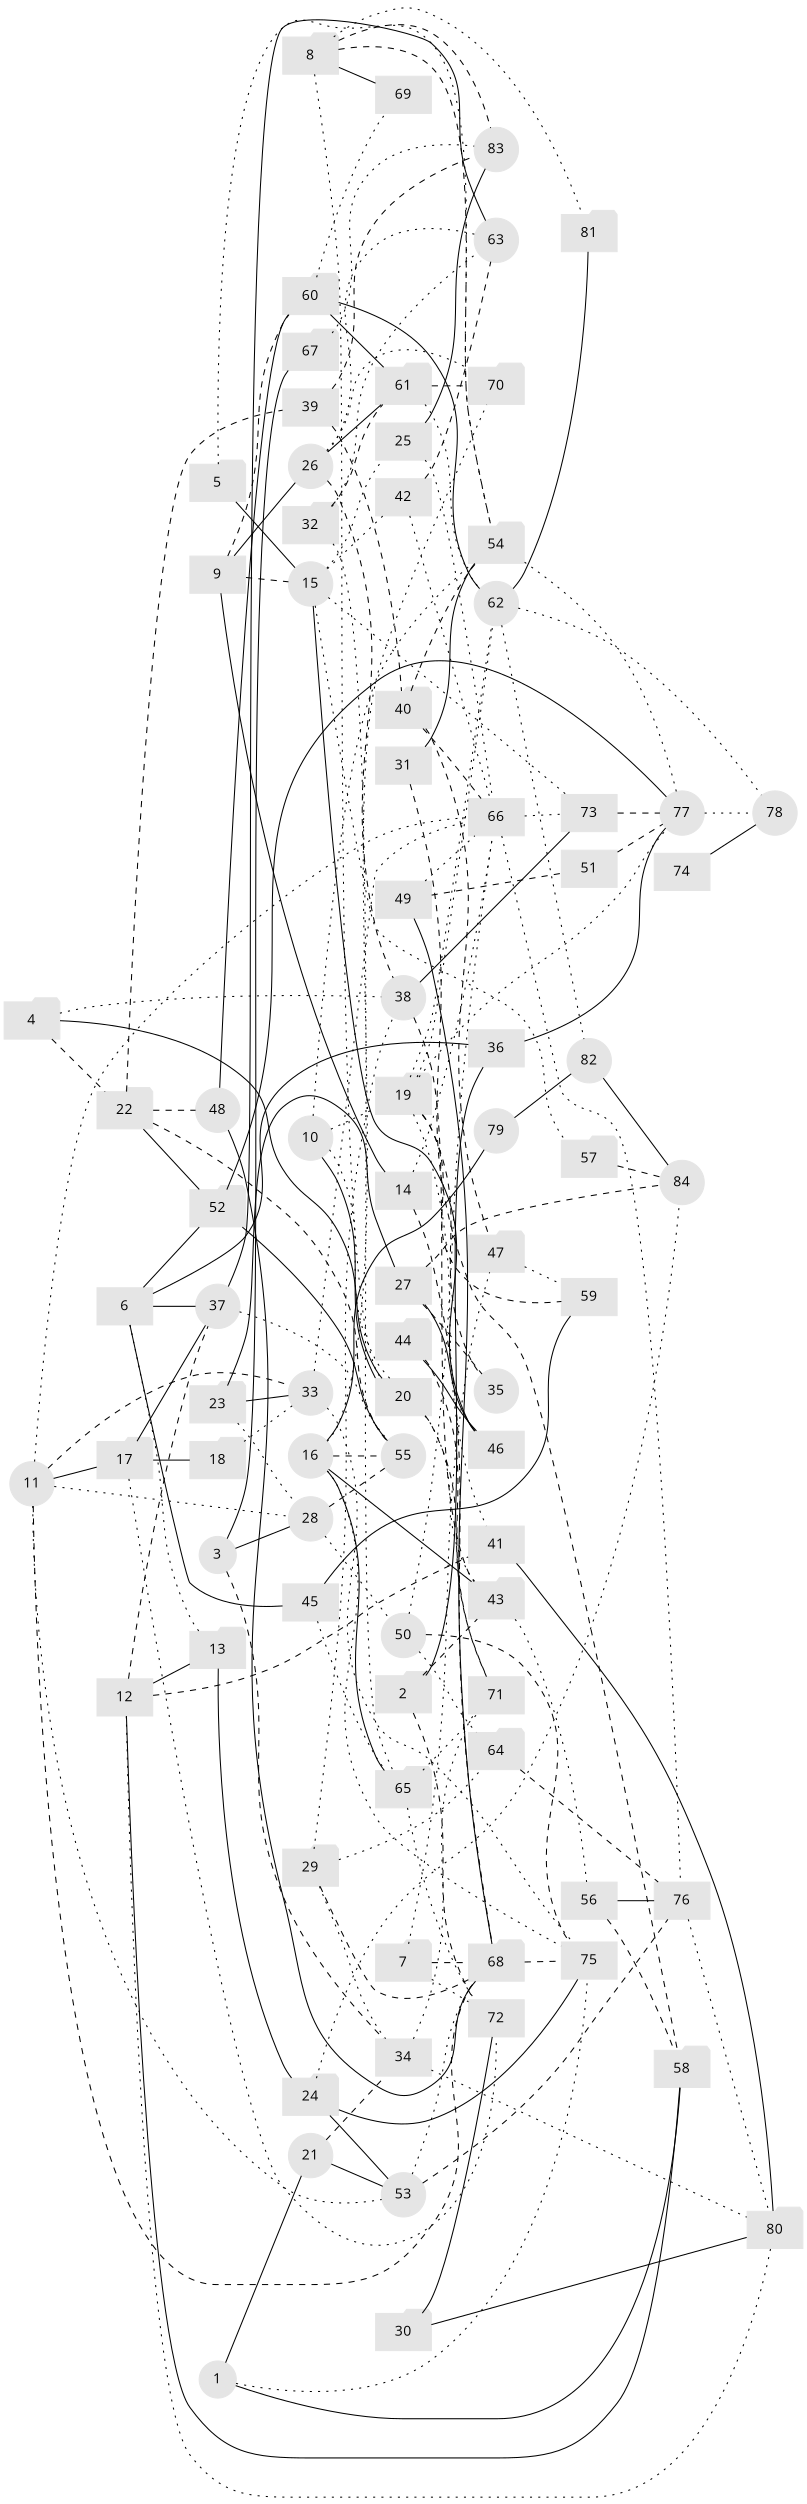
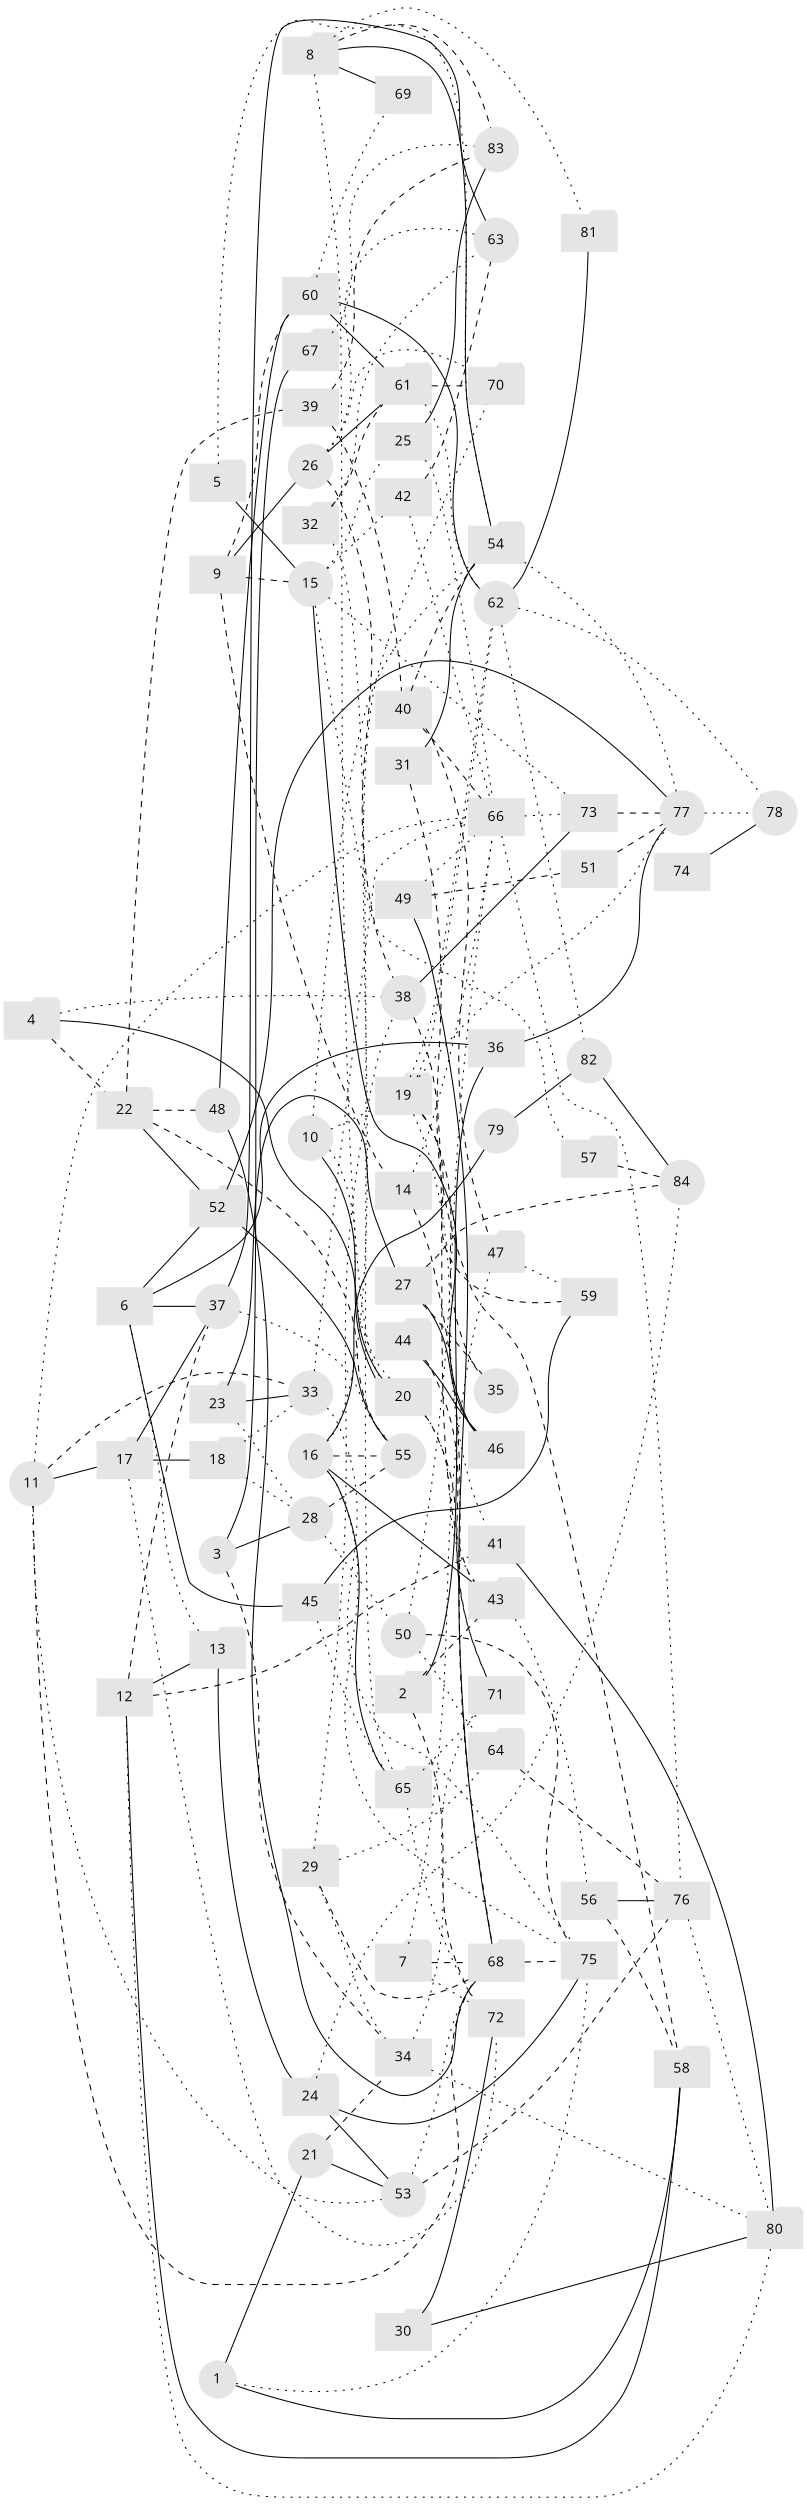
edge "8" -- "54": style dashed -> solid
edge "9" -- "14": style solid -> dashed
edge "11" -- "28": now "18" -- "28"
